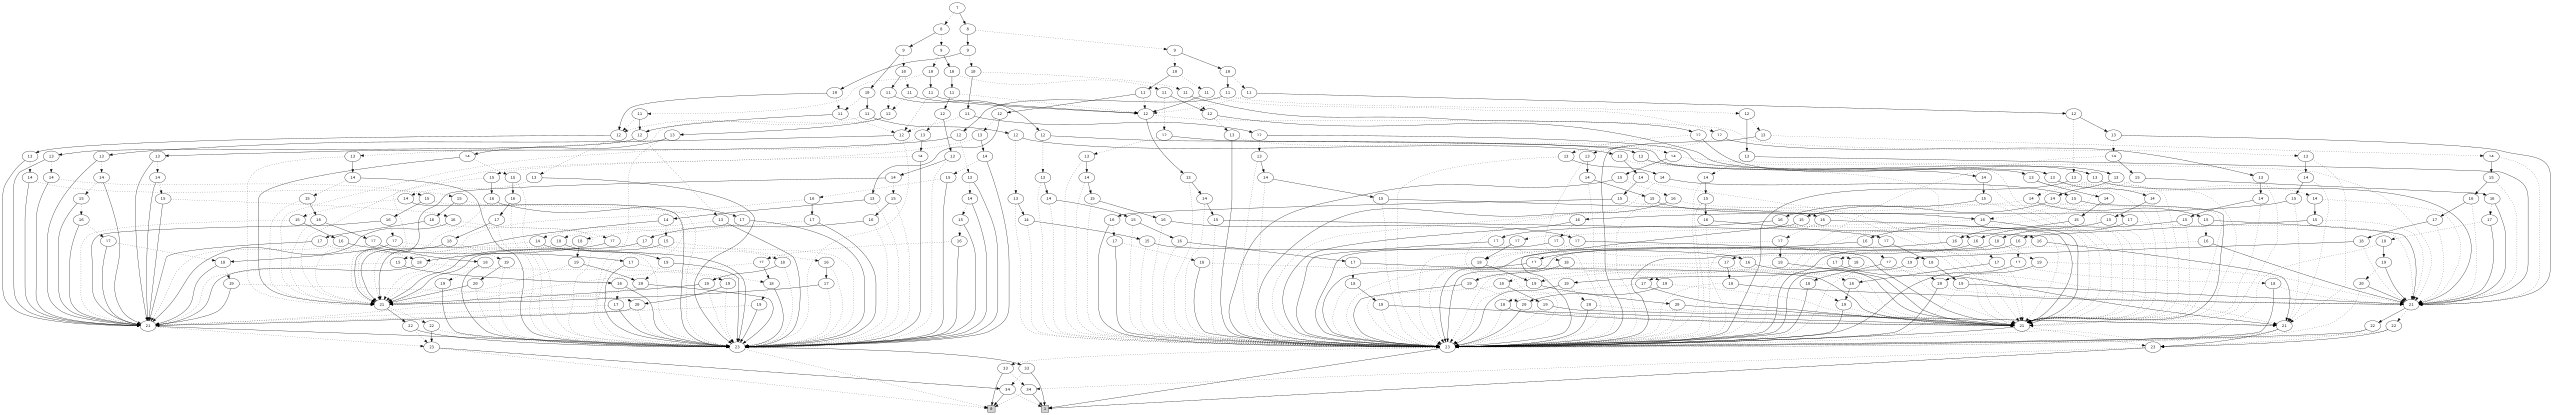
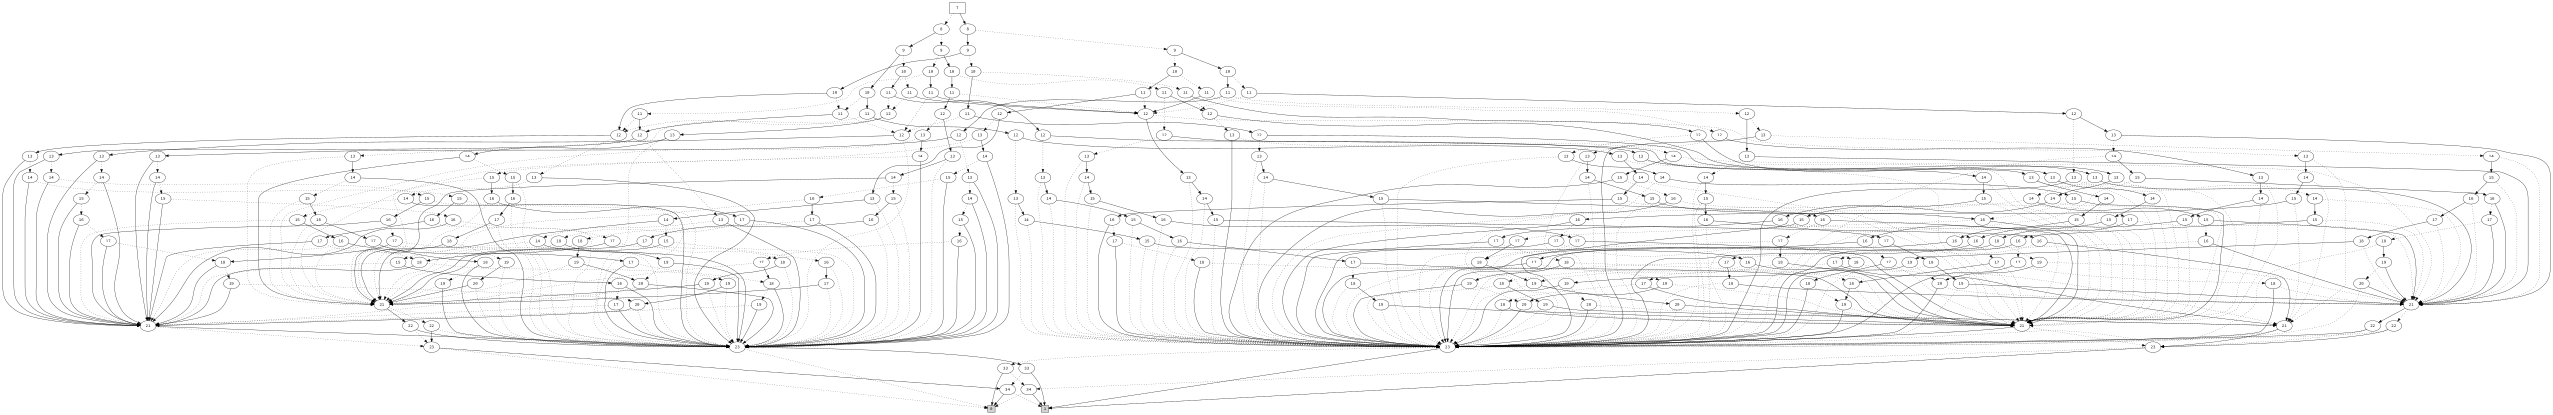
node "7": shape ellipse -> box
